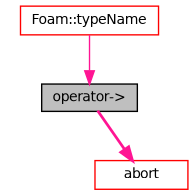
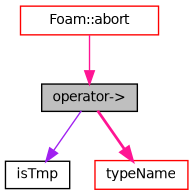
node "Foam::typeName": label "Foam::typeName" -> "Foam::abort"
node "isTmp": added
node "abort": label "abort" -> "typeName"
